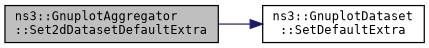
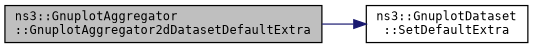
node "ns3::GnuplotAggregator ::Set2dDatasetDefaultExtra": label "ns3::GnuplotAggregator ::Set2dDatasetDefaultExtra" -> "ns3::GnuplotAggregator ::GnuplotAggregator2dDatasetDefaultExtra"
